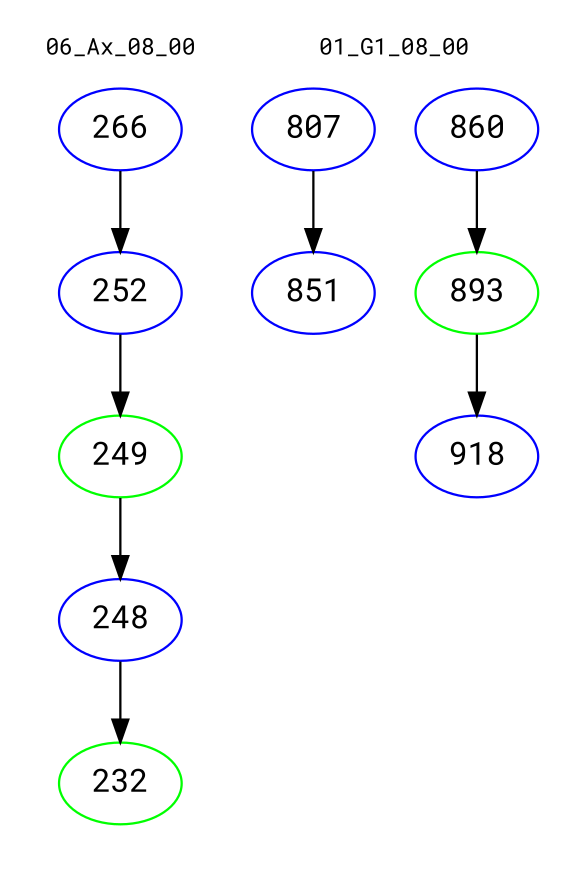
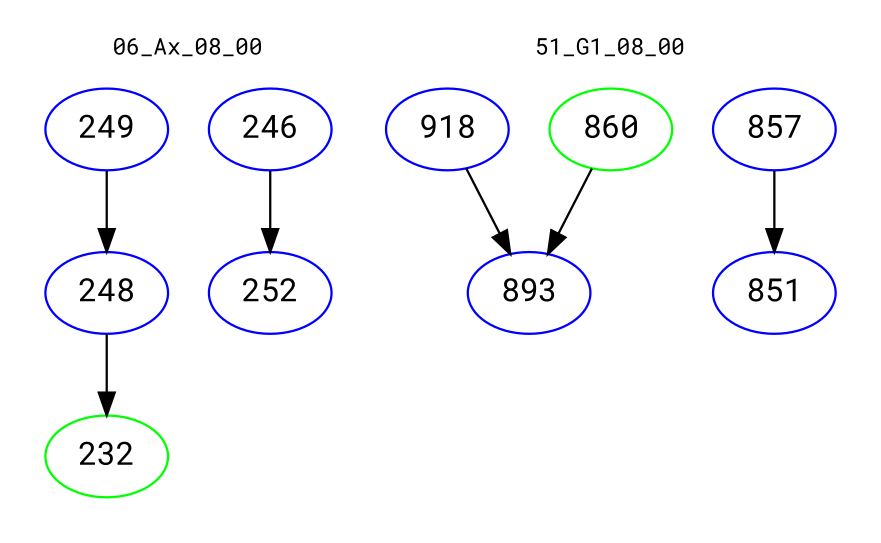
cluster "01_G1_08_00": label "01_G1_08_00" -> "51_G1_08_00"
node "266": label "266" -> "246"
node "807": label "807" -> "857"
node "860": color blue -> green
node "893": color green -> blue
edge "252" -> "249": removed
edge "893" -> "918": reversed
node "249": color green -> blue
